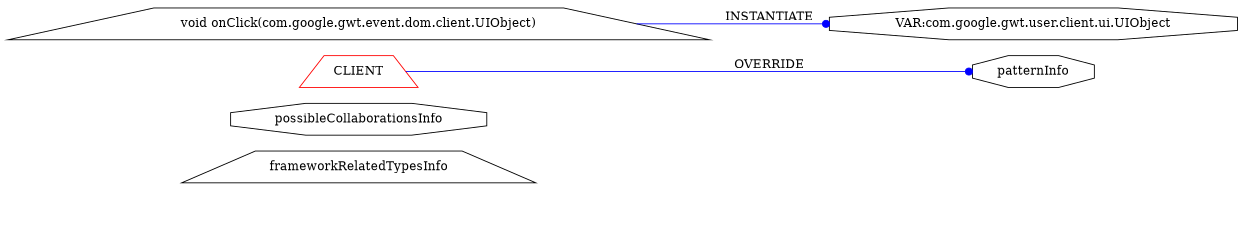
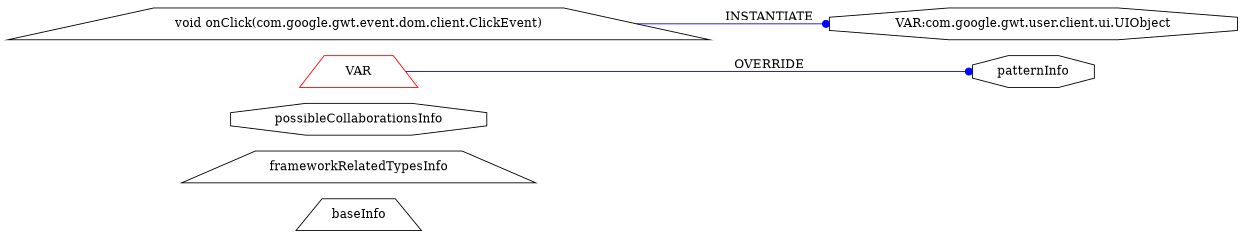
node "void onClick(com.google.gwt.event.dom.client.UIObject)": label "void onClick(com.google.gwt.event.dom.client.UIObject)" -> "void onClick(com.google.gwt.event.dom.client.ClickEvent)"
node "CLIENT": label "CLIENT" -> "VAR"
node "baseInfo": added
